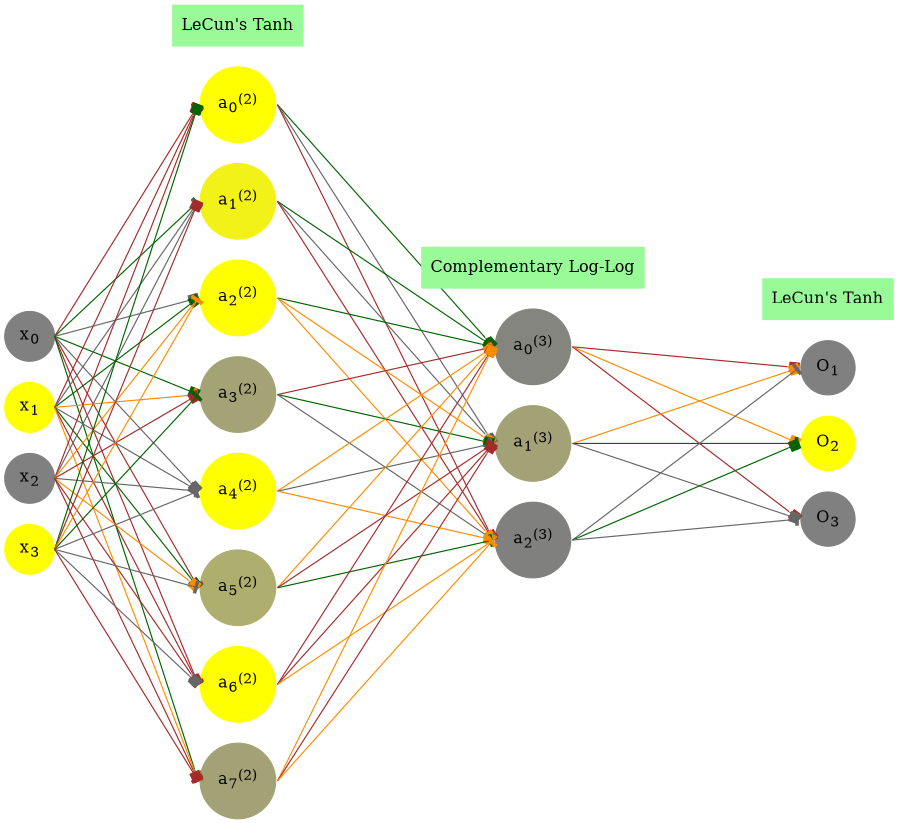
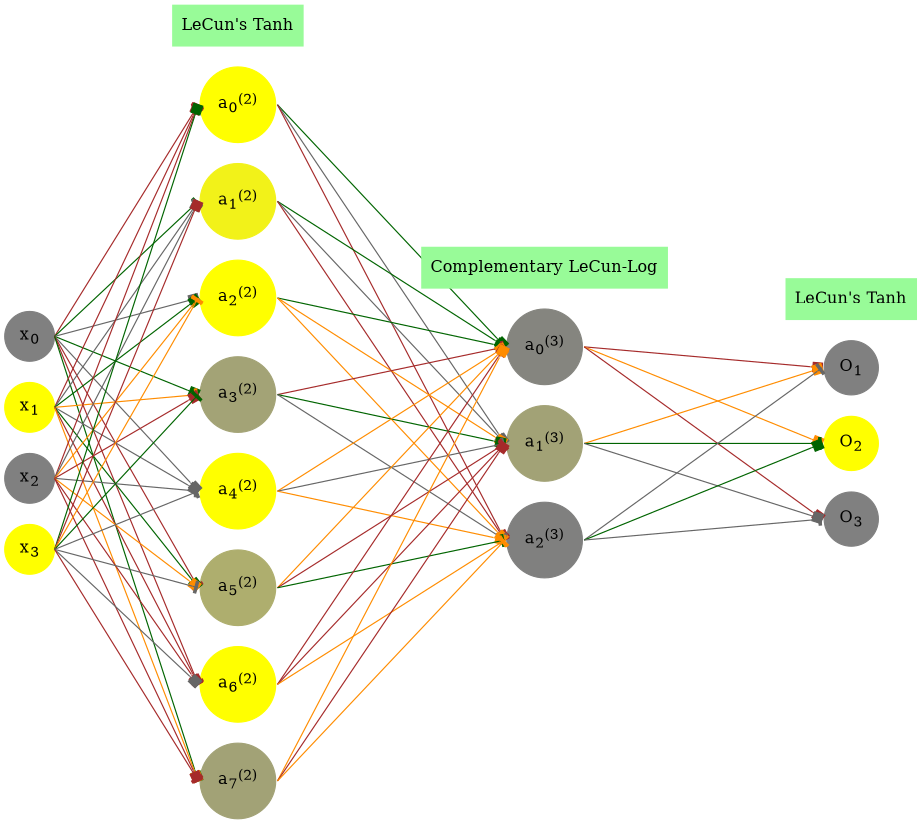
node "Complementary Log-Log": label "Complementary Log-Log" -> "Complementary LeCun-Log"
